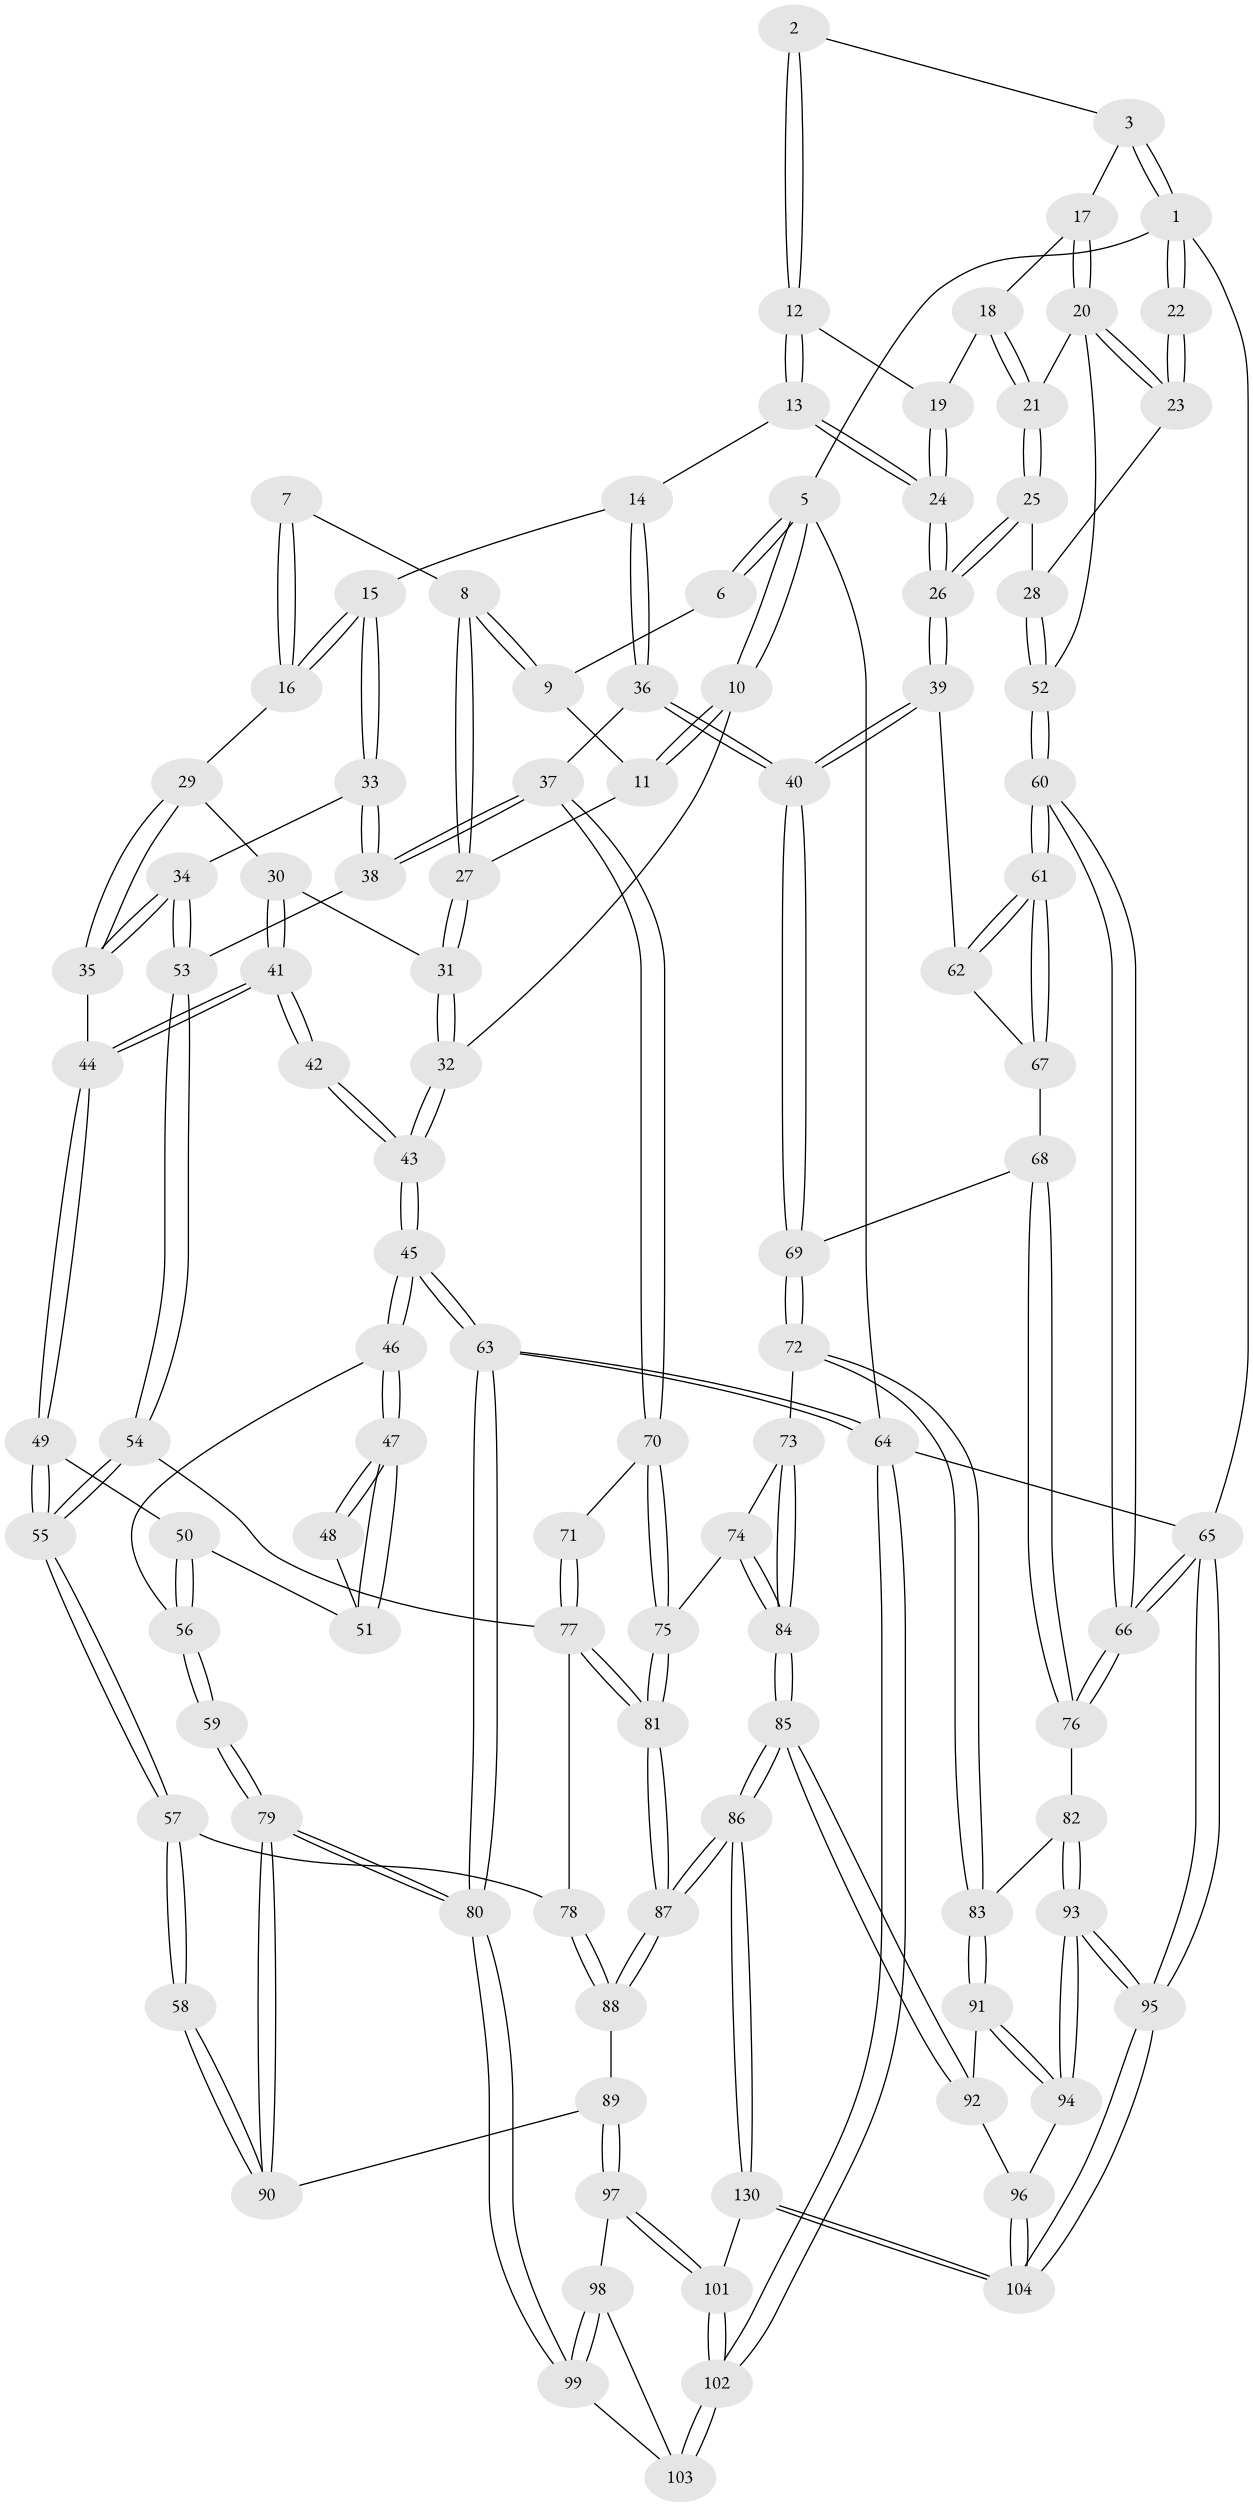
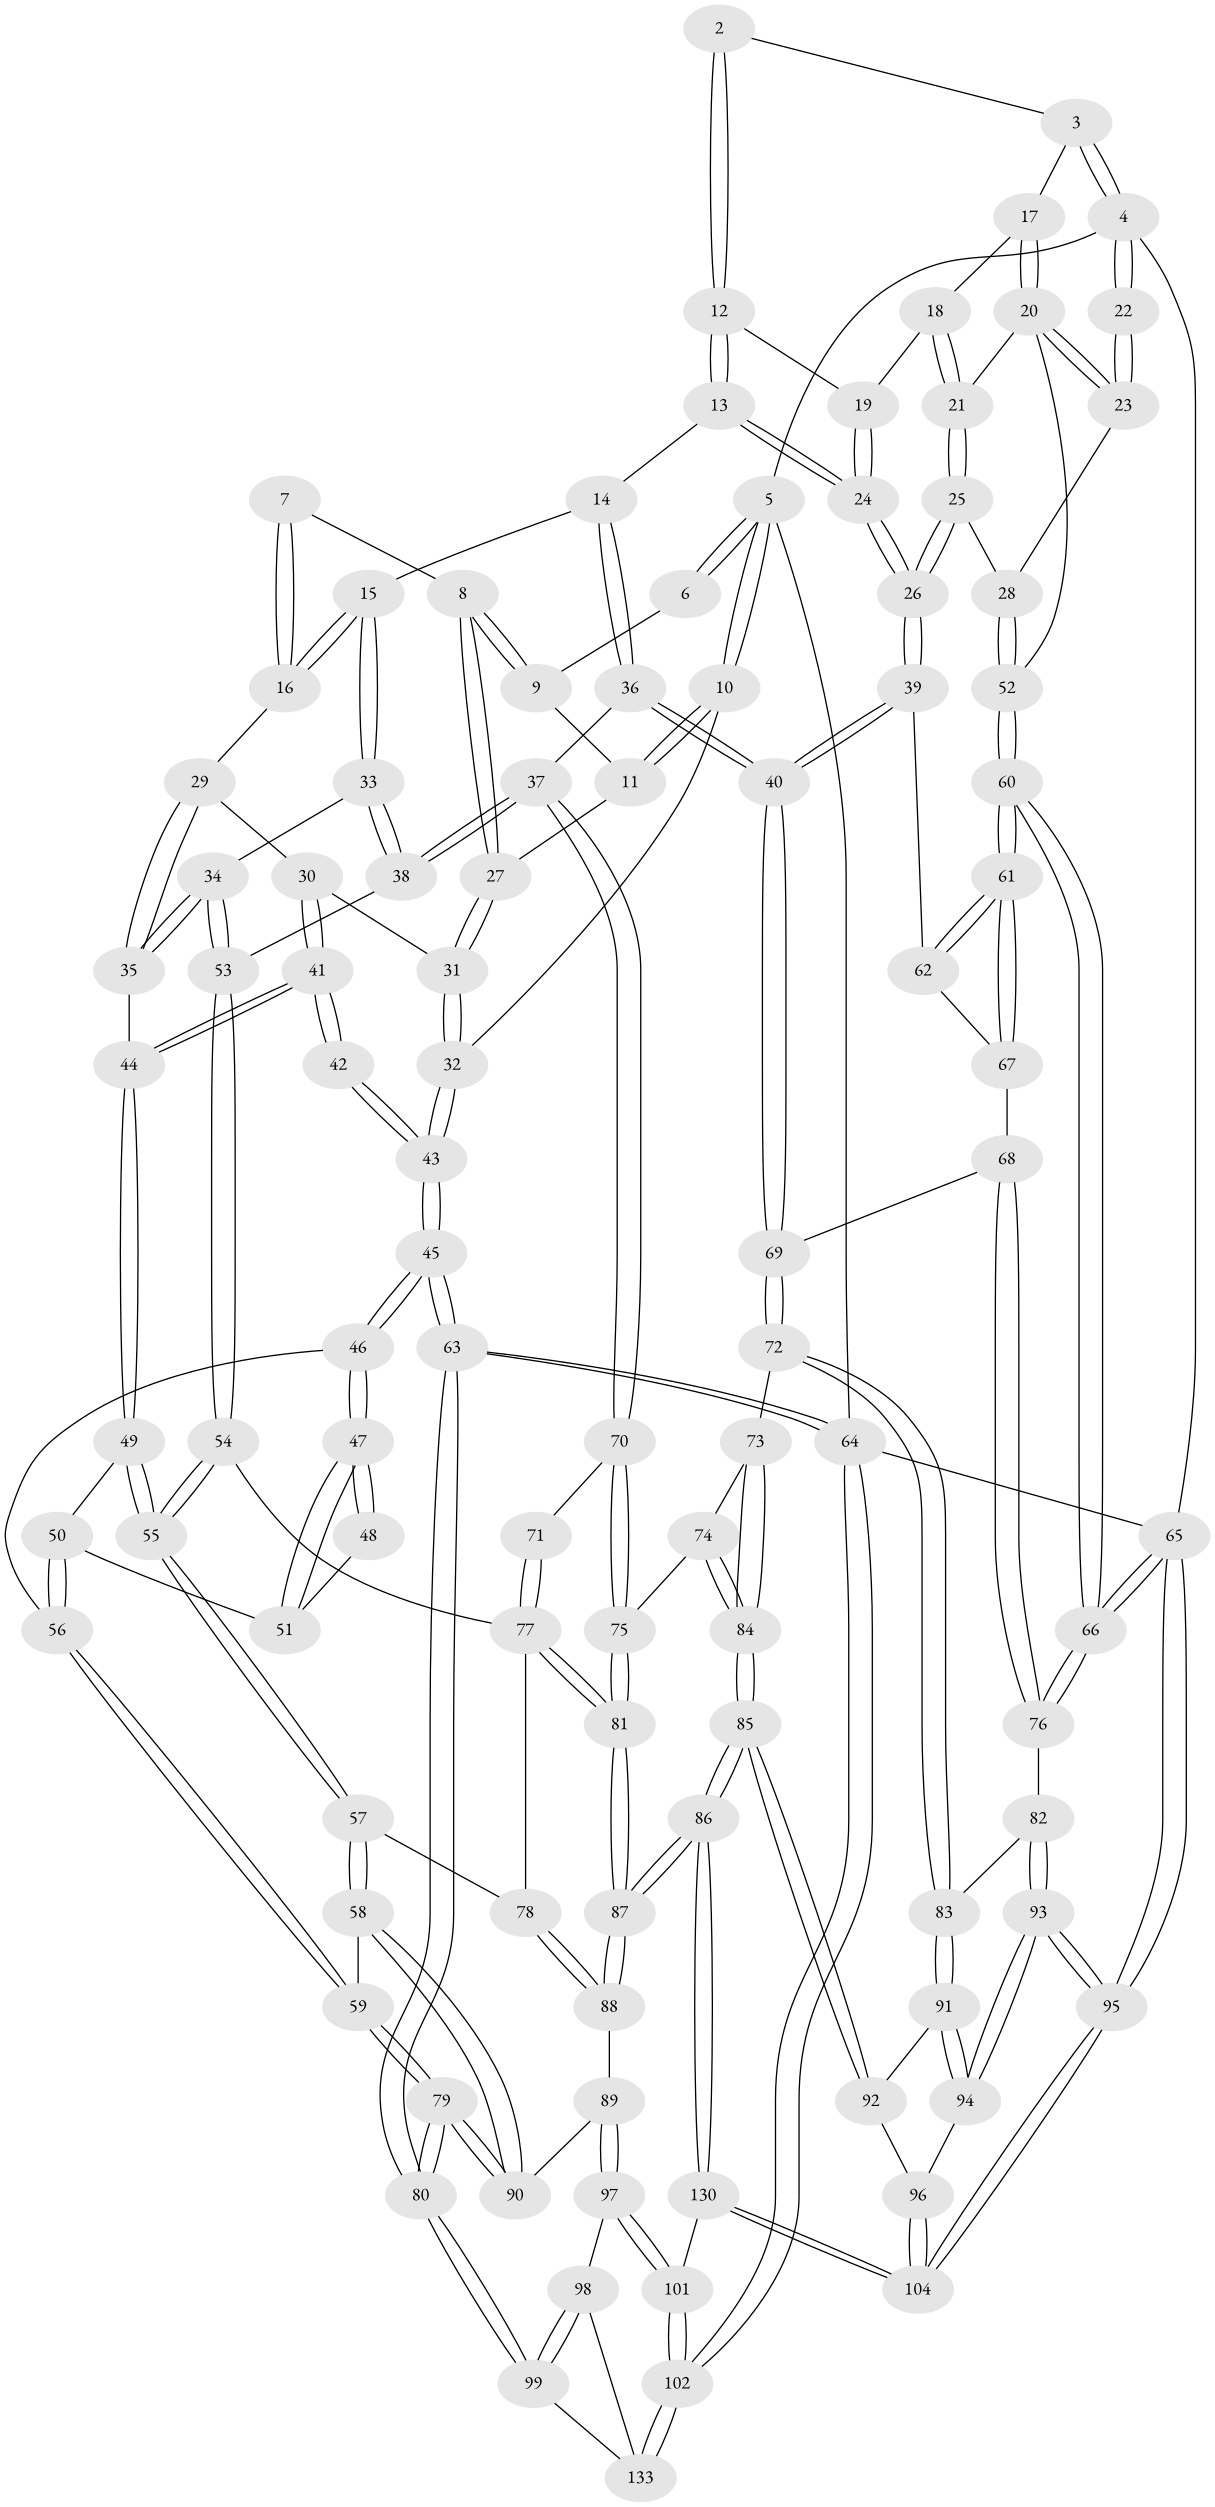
node "1": label "1" -> "4"
edge "58" -- "59": added
node "103": label "103" -> "133"
